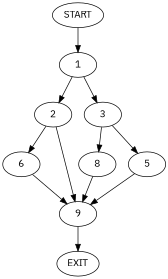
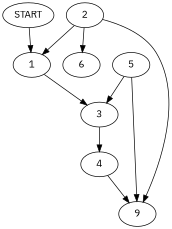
edge "1" -> "2": reversed
edge "3" -> "5": reversed
node "8": label "8" -> "4"
edge "6" -> "9": removed
node "EXIT": removed
